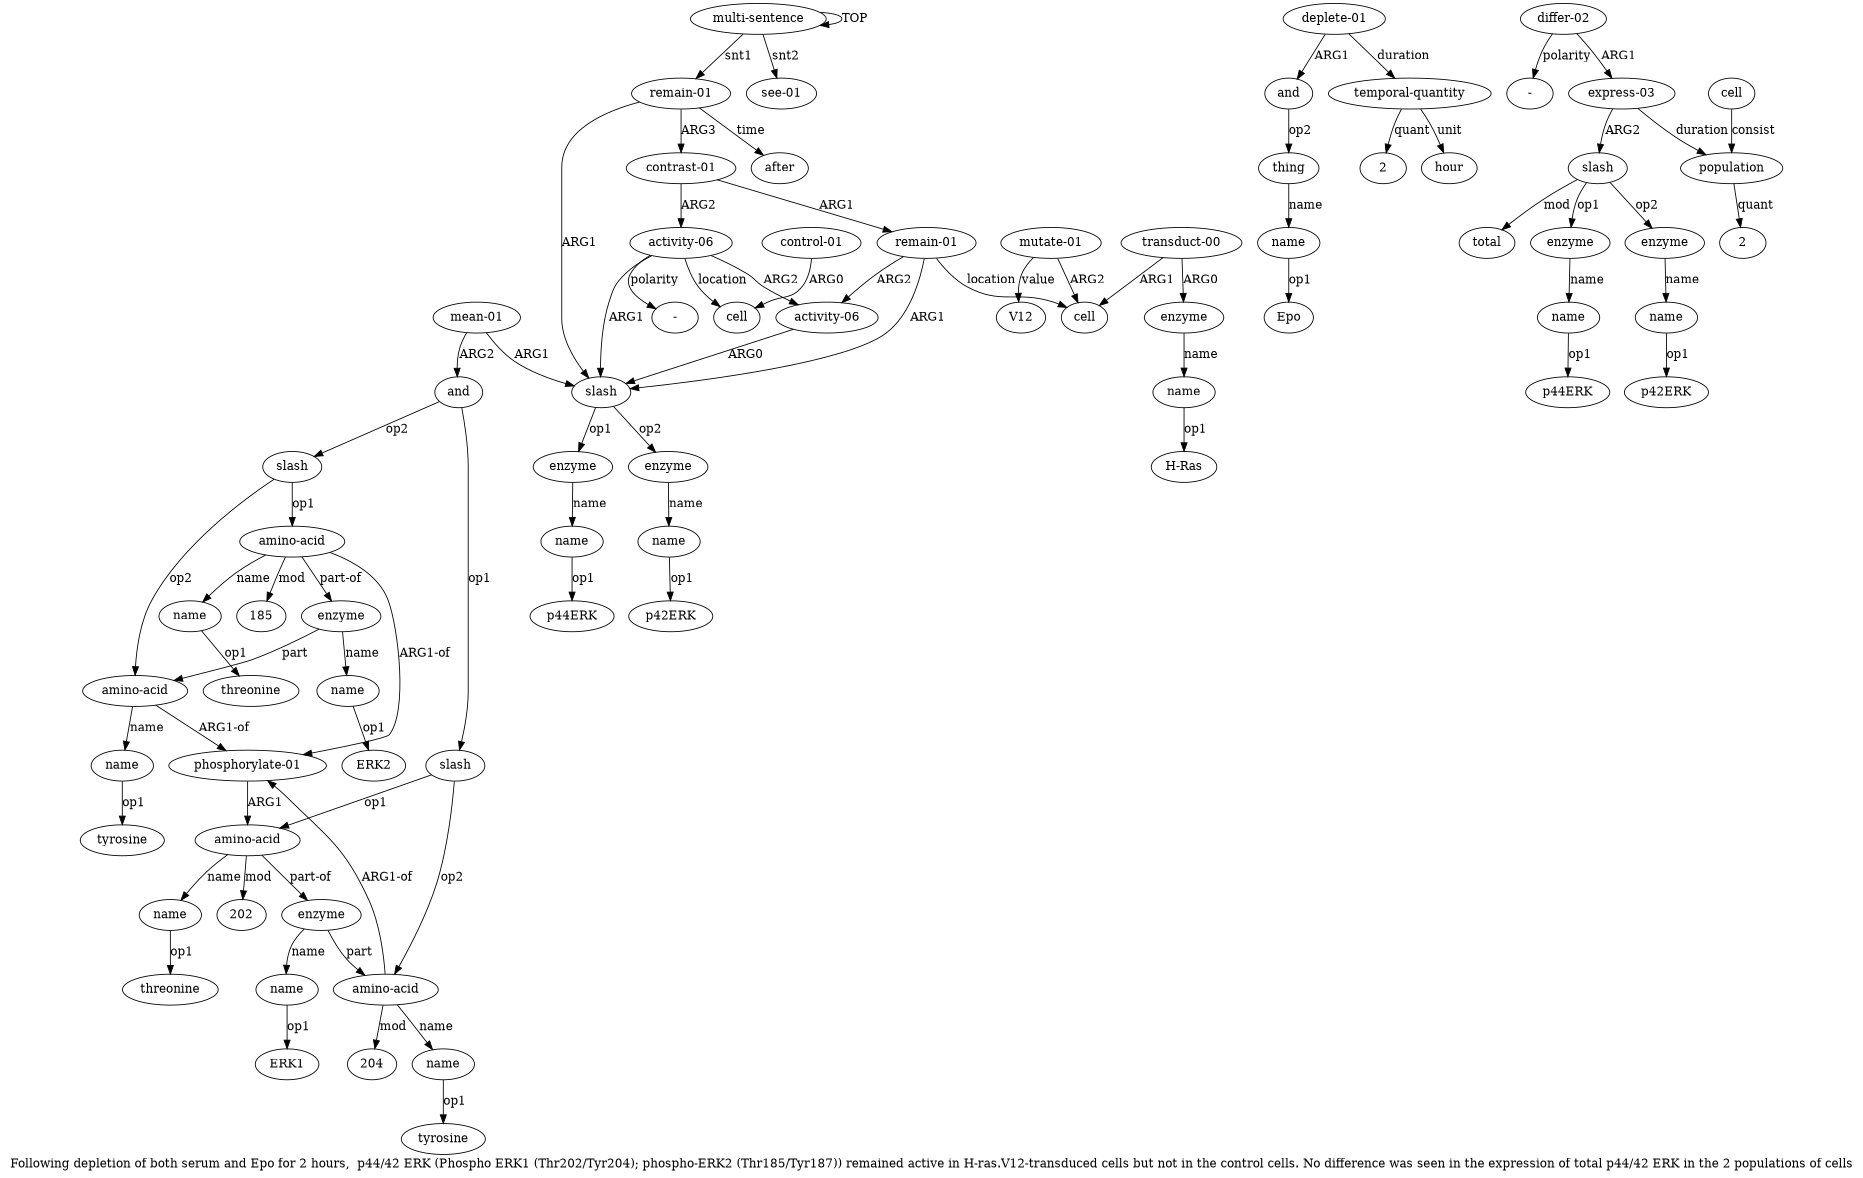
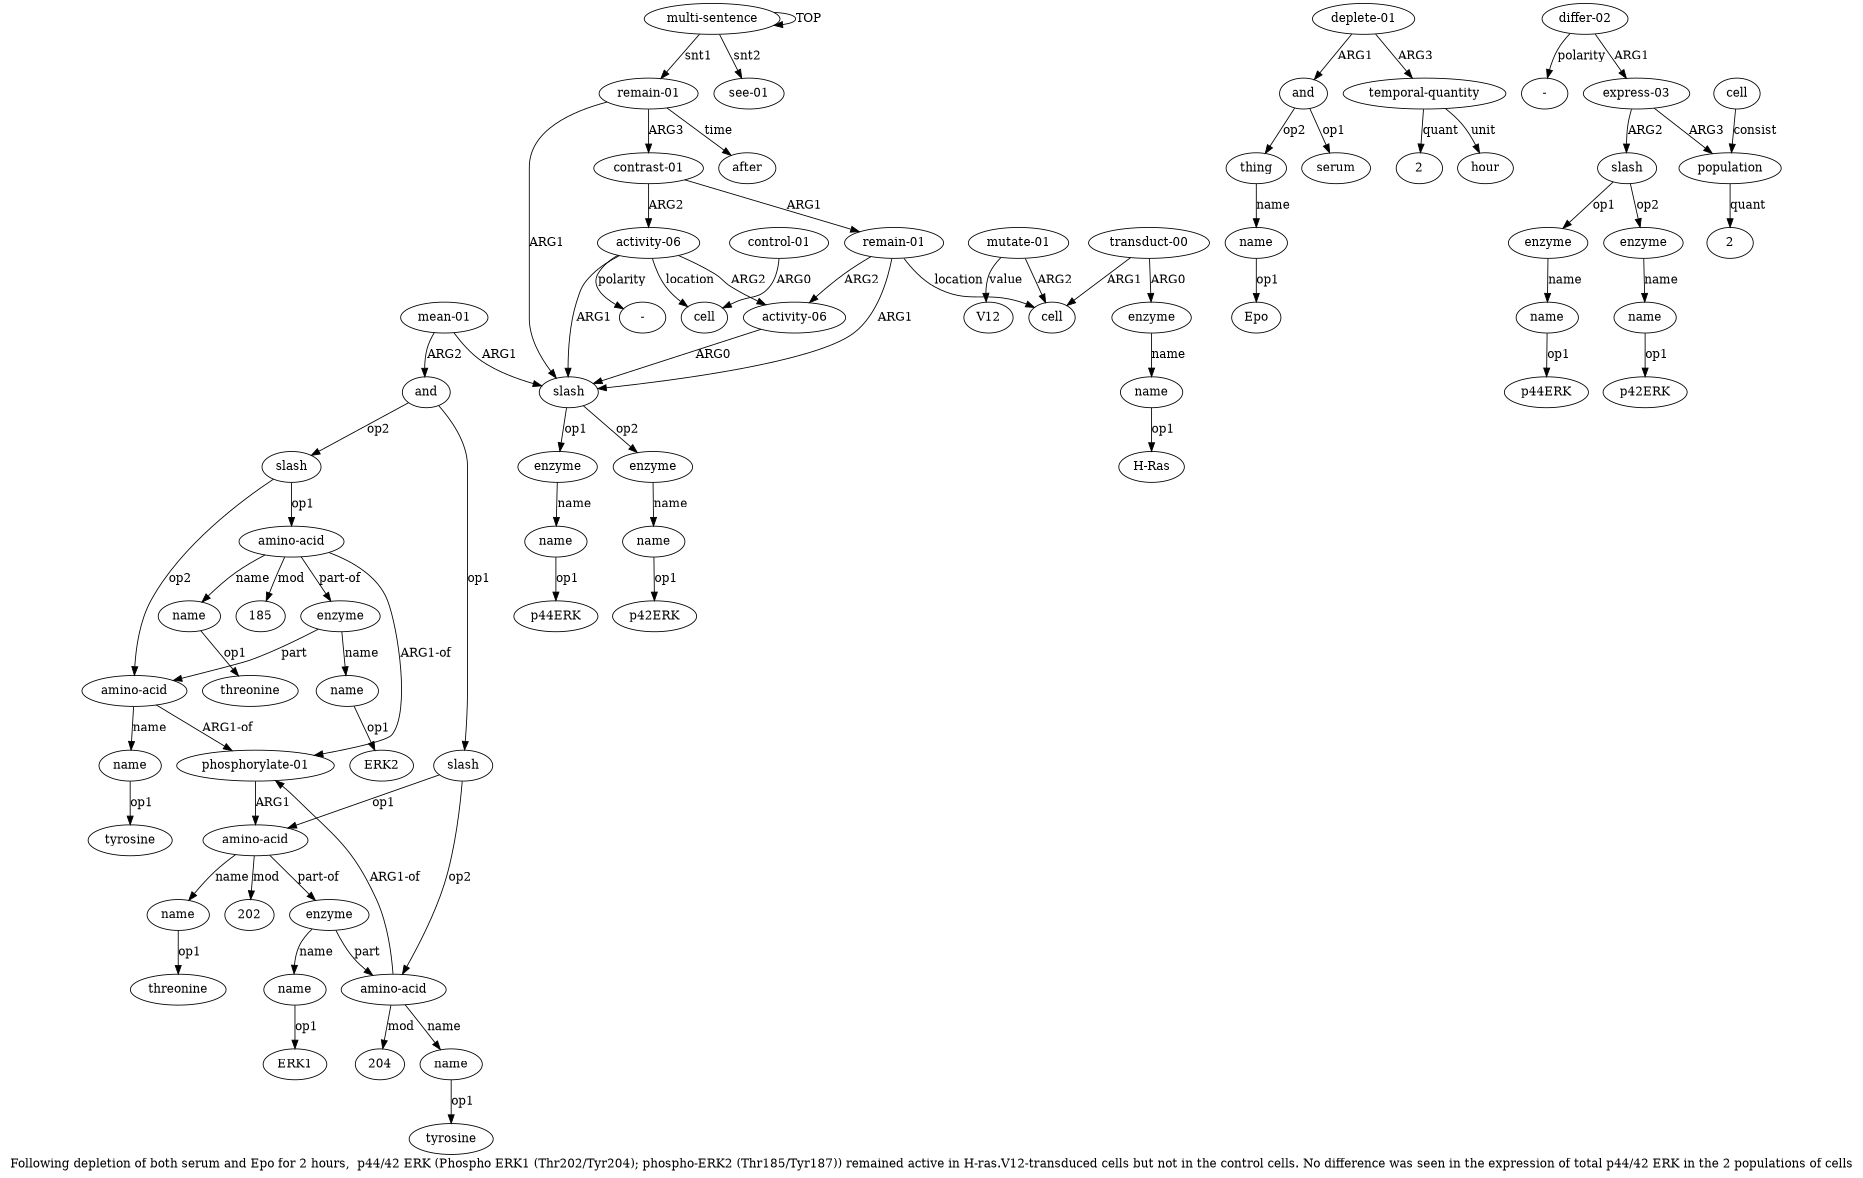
edge "deplete-01" -> "temporal-quantity": label "duration" -> "ARG3"
edge "express-03" -> "population": label "duration" -> "ARG3"
node "serum": added
node "total": removed
